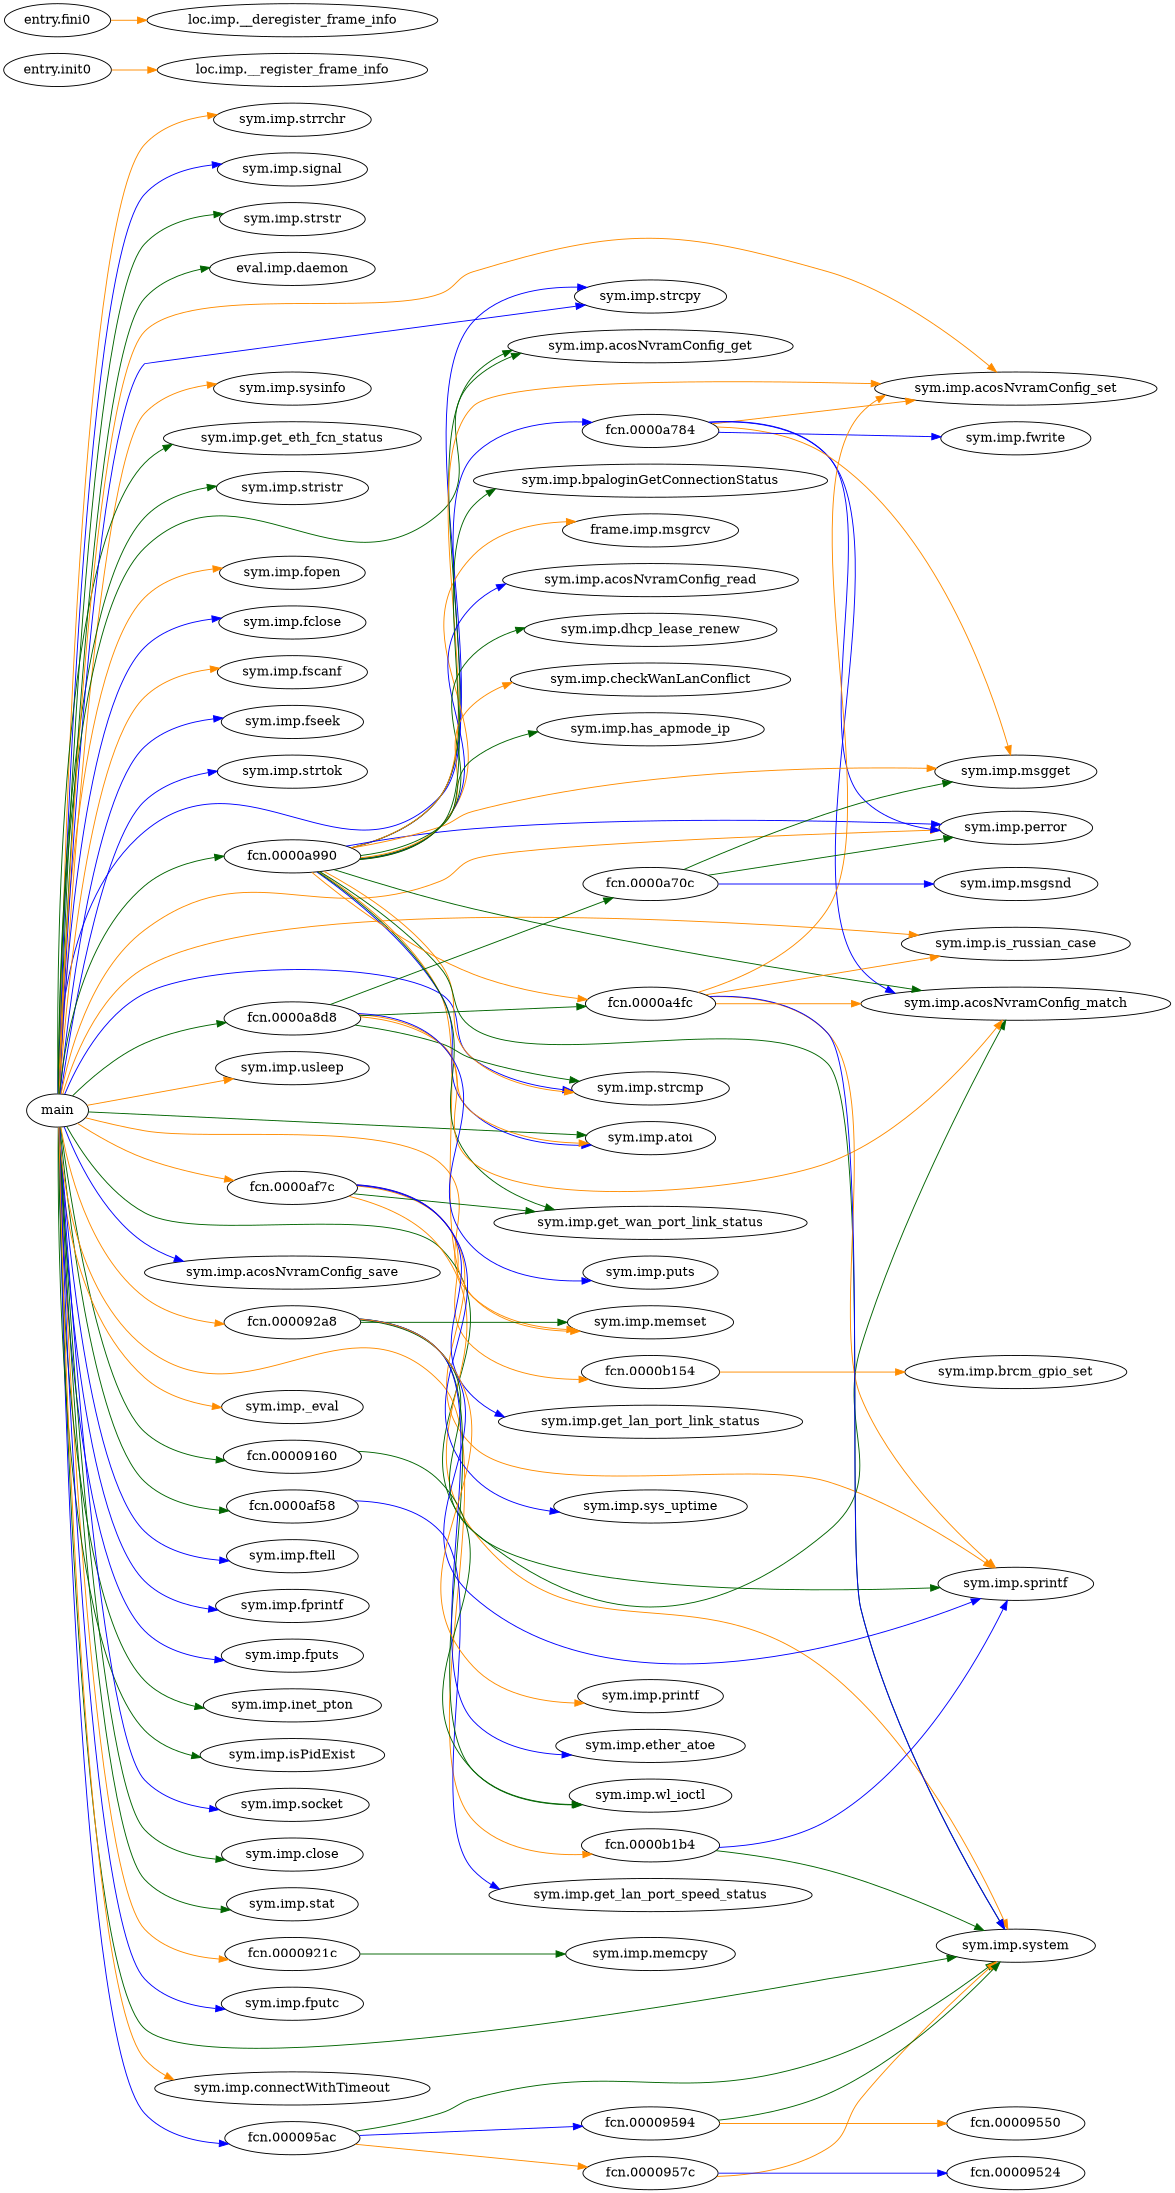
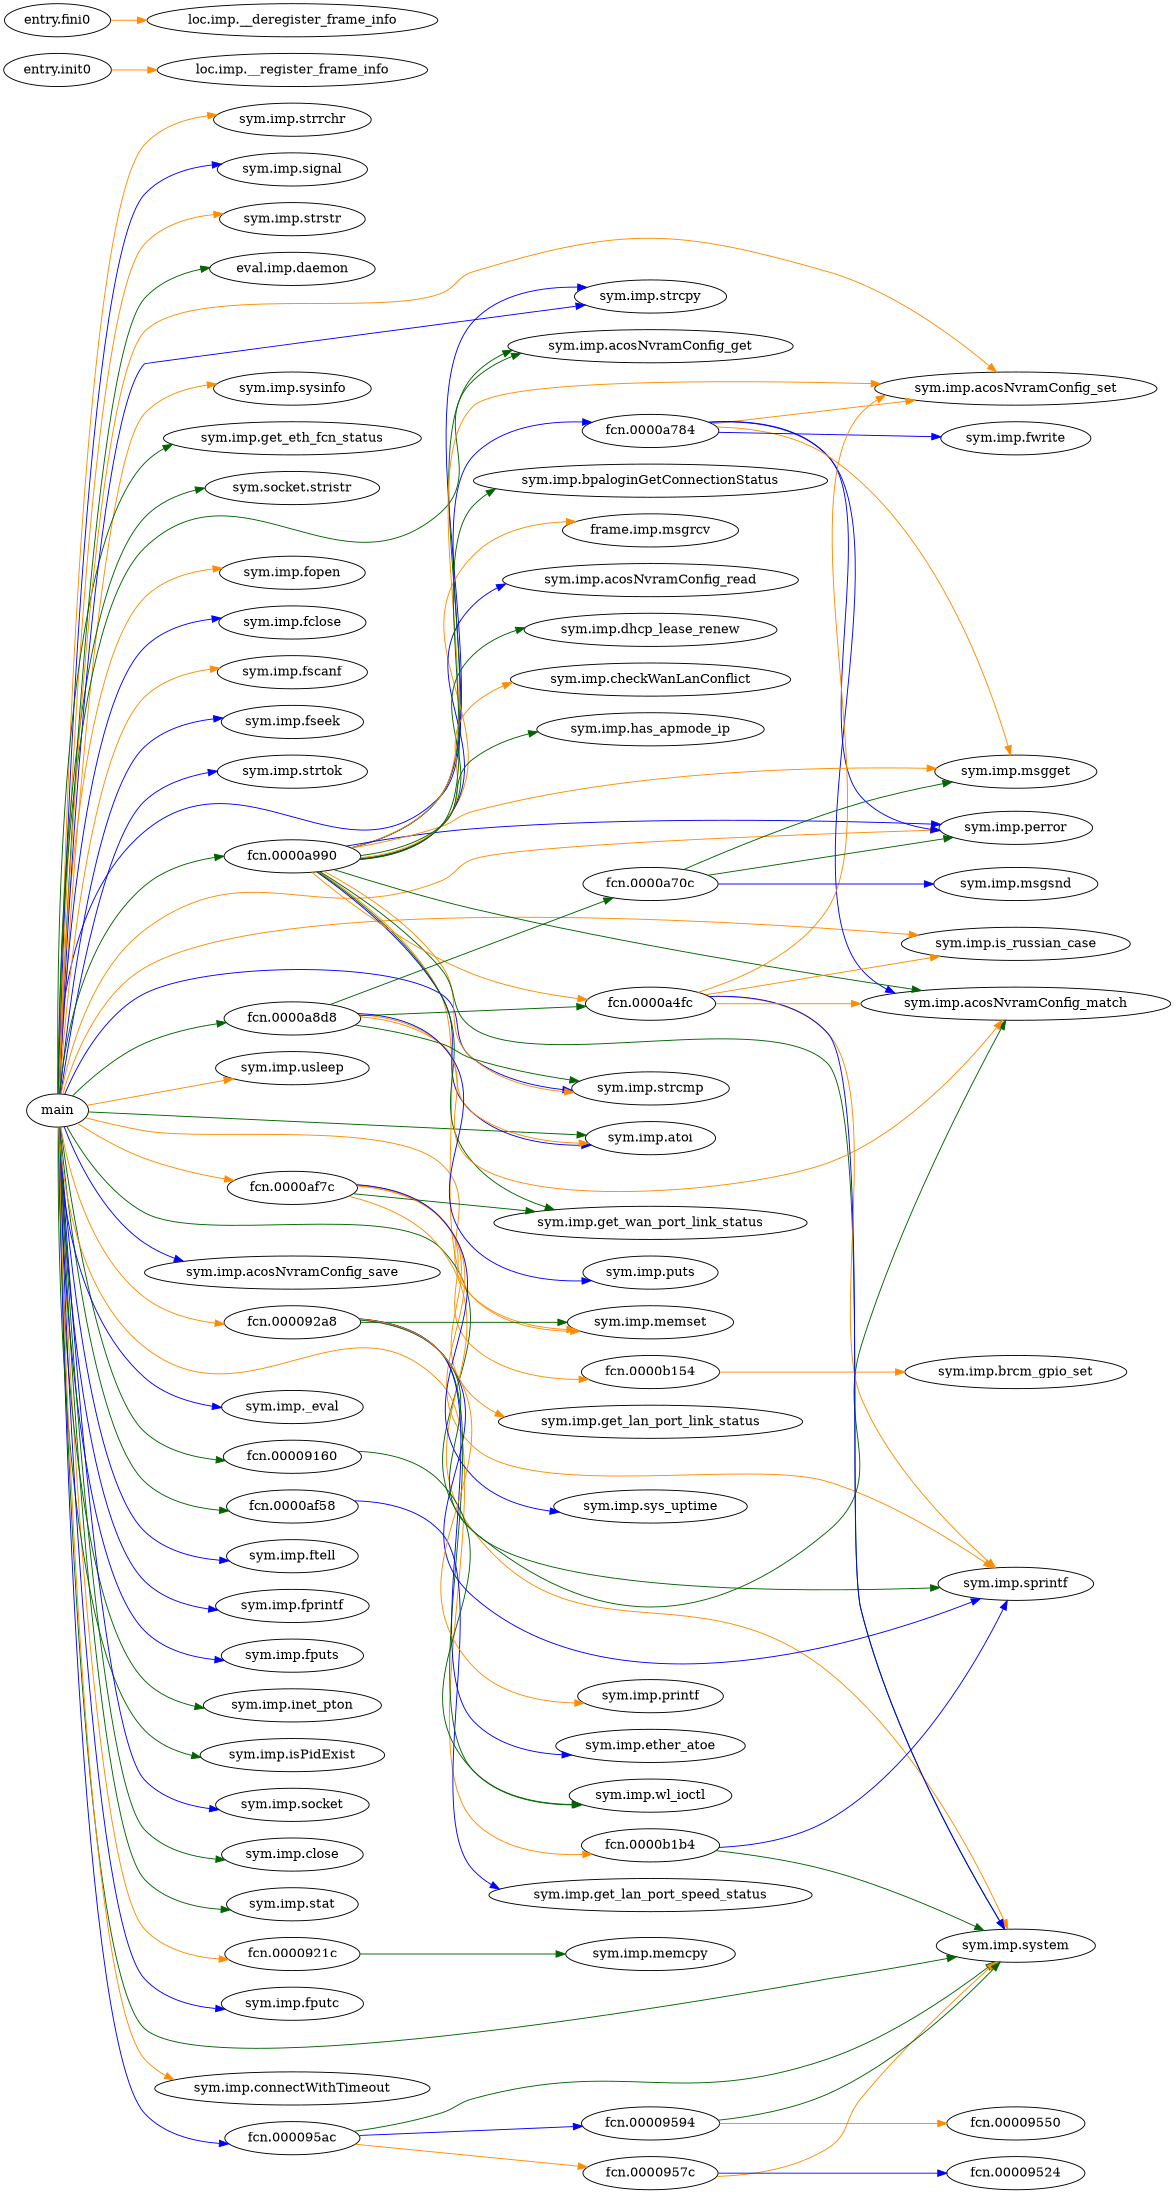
edge "main" -> "sym.imp.strstr": color darkgreen -> darkorange
node "sym.imp.stristr": label "sym.imp.stristr" -> "sym.socket.stristr"
edge "fcn.0000af7c" -> "sym.imp.get_lan_port_link_status": color blue -> darkorange
edge "main" -> "sym.imp._eval": color darkorange -> blue
